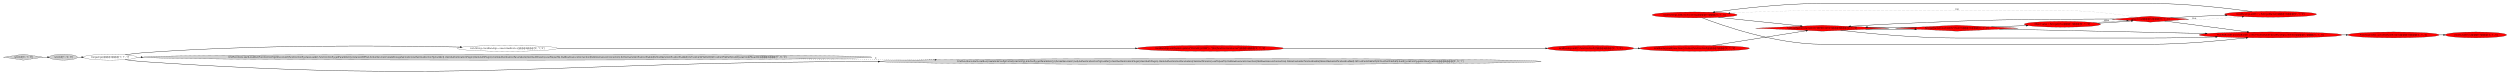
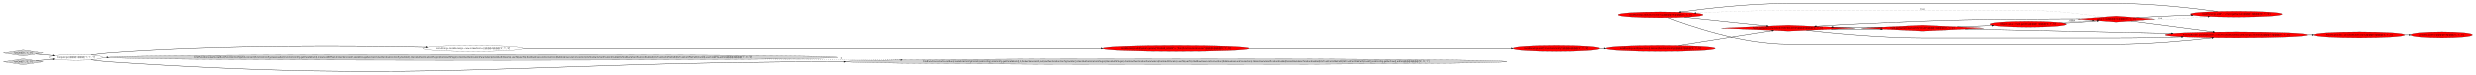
edge "runCmd['0', '1', '0']" -> "runCmd['1', '0', '0']": now "runCmd['0', '1', '0']" -> "mergeArgs()@@@3@@@['1', '1', '1']"
node "runCmd['1', '0', '0']": shape ellipse -> diamond
